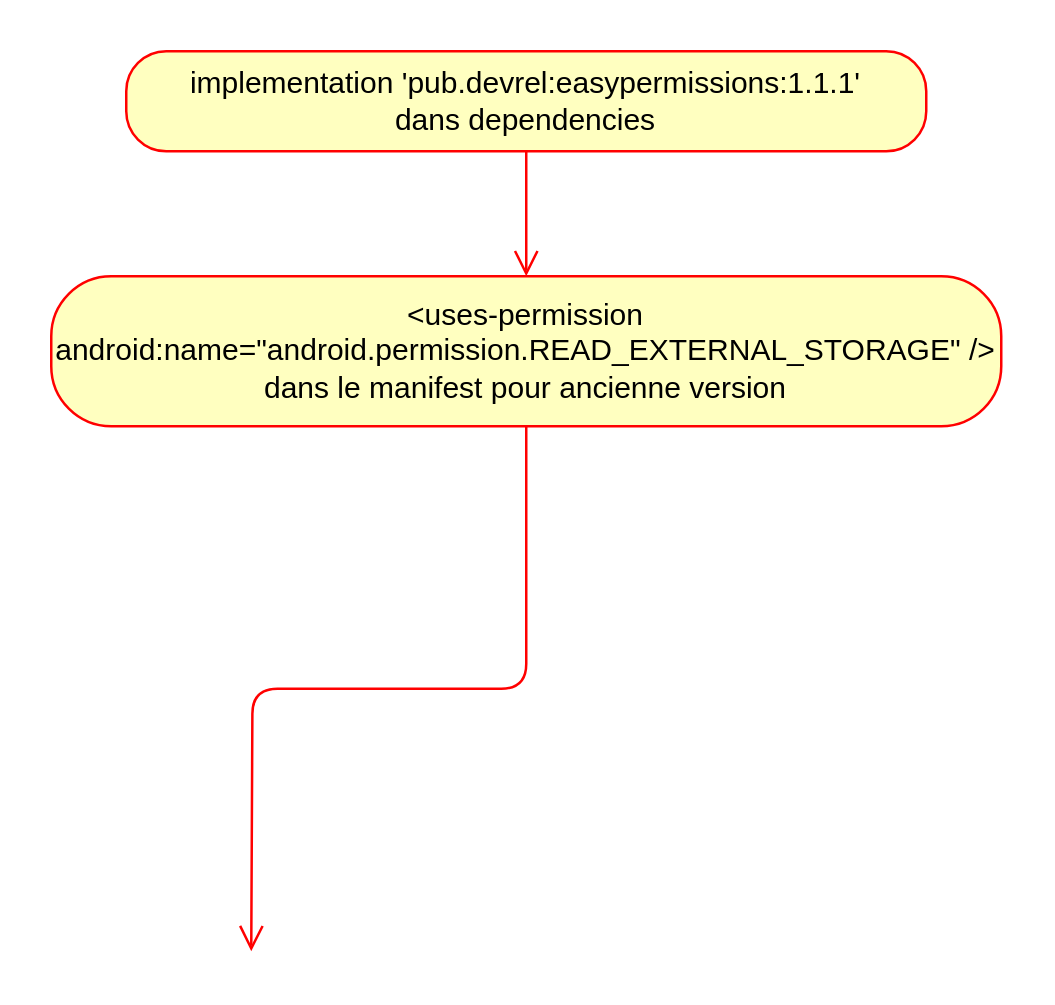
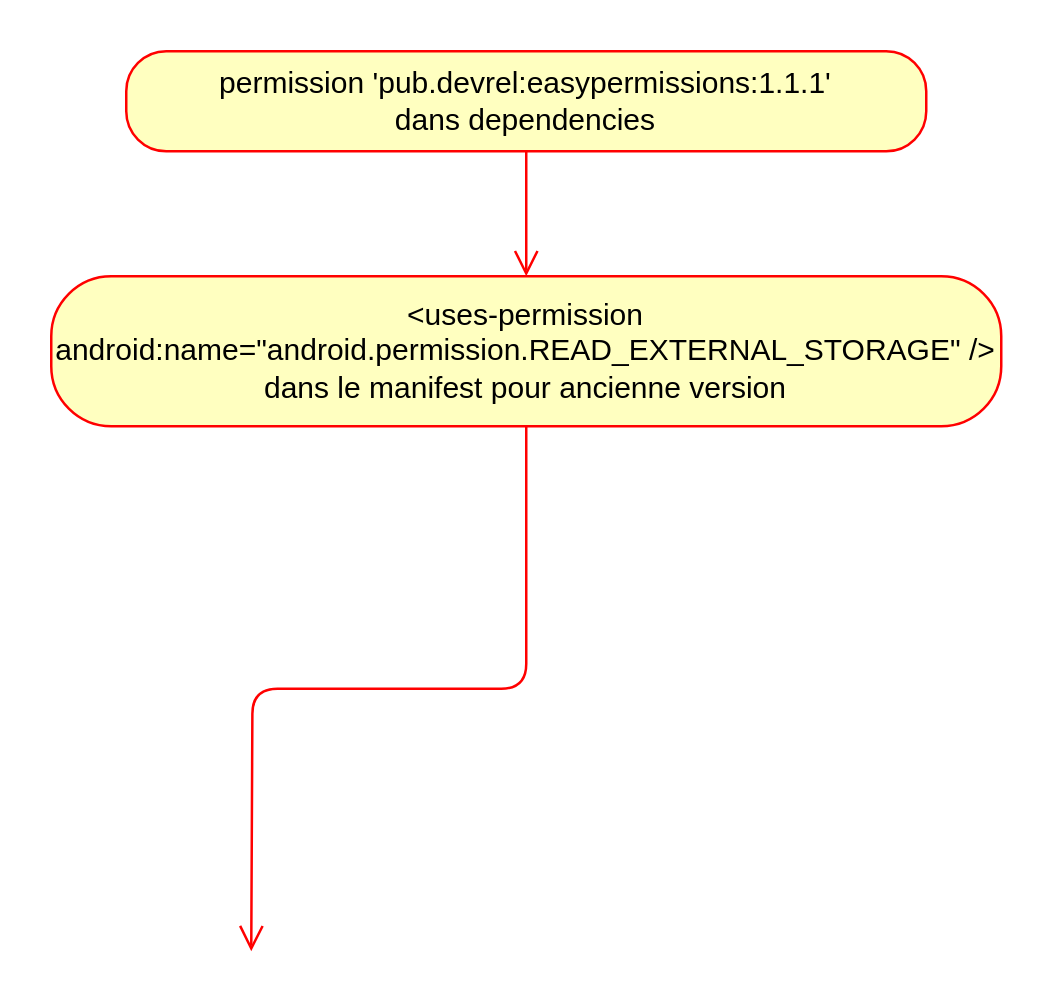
node "implementation 'pub.devrel:easypermissions:1.1.1' dans dependencies": label "implementation 'pub.devrel:easypermissions:1.1.1' dans dependencies" -> "permission 'pub.devrel:easypermissions:1.1.1' dans dependencies"
